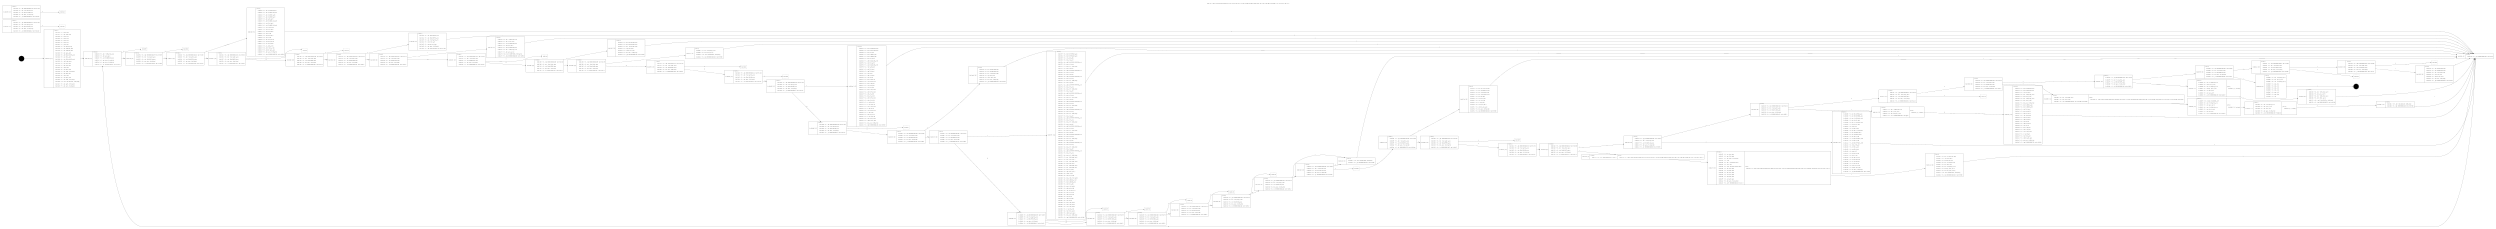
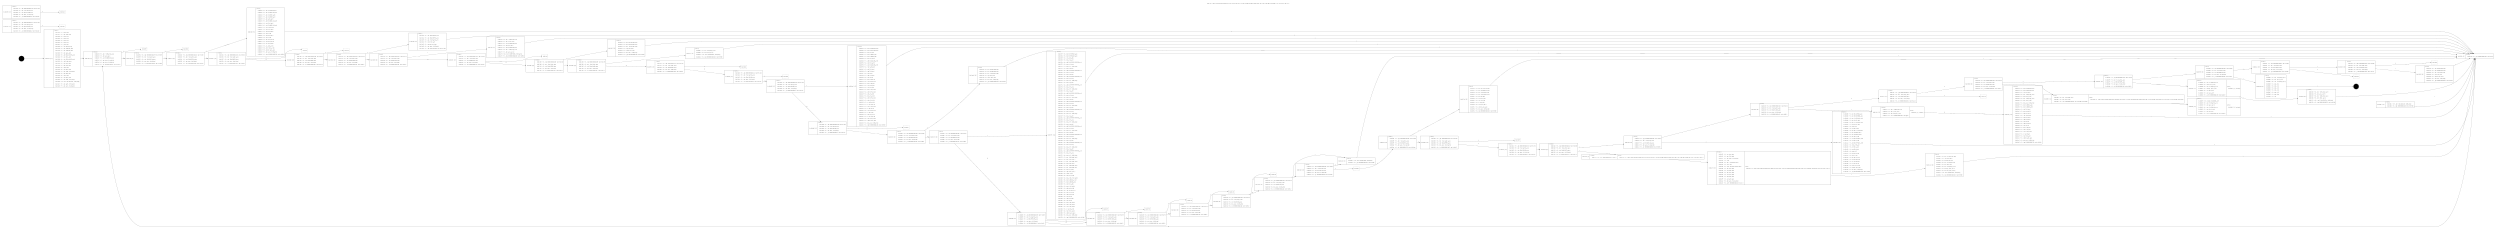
node "0x401d2c [21]": removed
